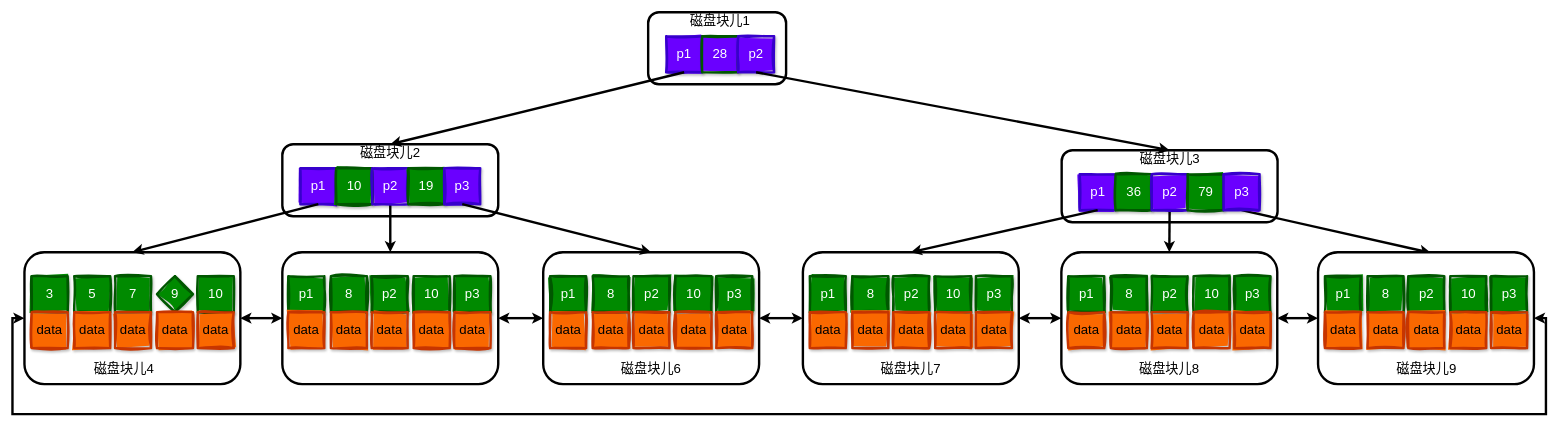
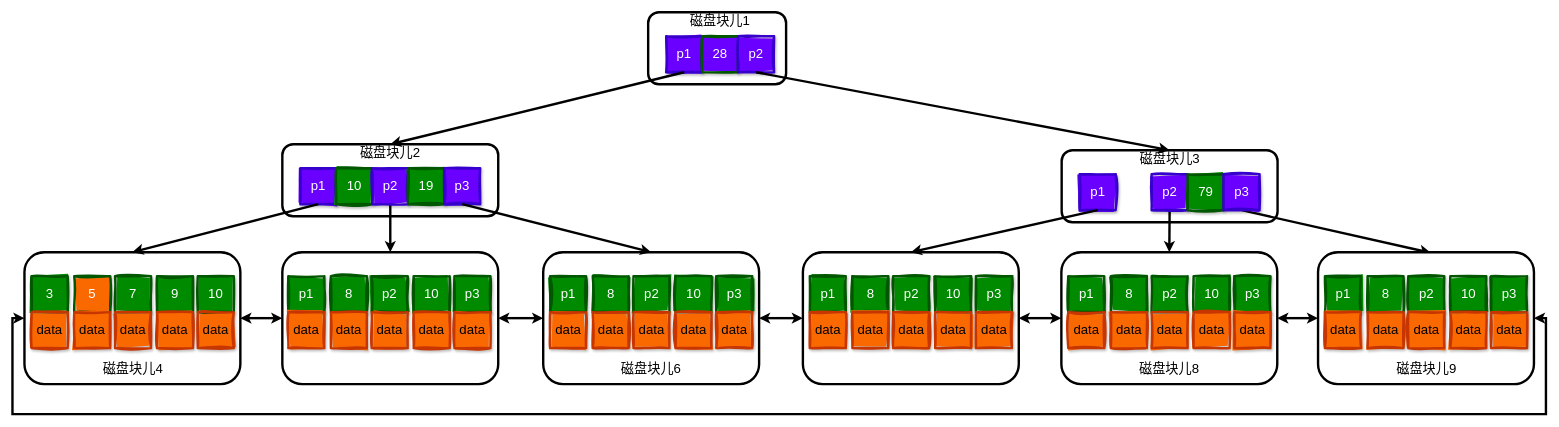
node "36": removed
node "5": fillcolor #008a00 -> #fa6800
node "9": shape diamond -> rectangle
node "磁盘块儿4": moved (124, 369) -> (133, 369)
node "磁盘块儿7": removed
